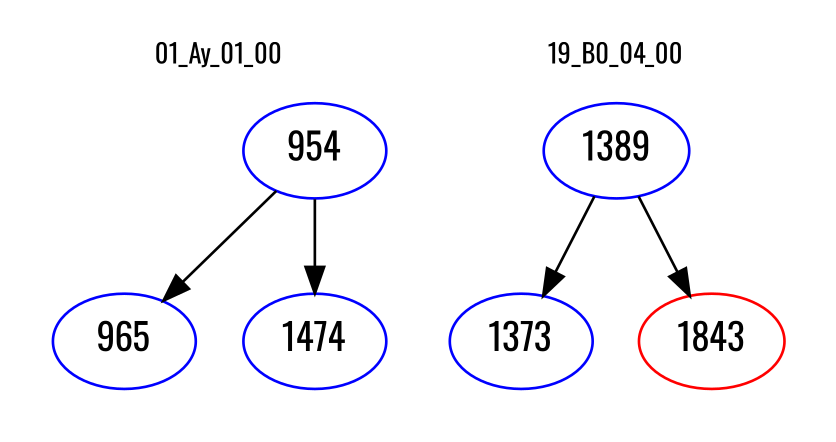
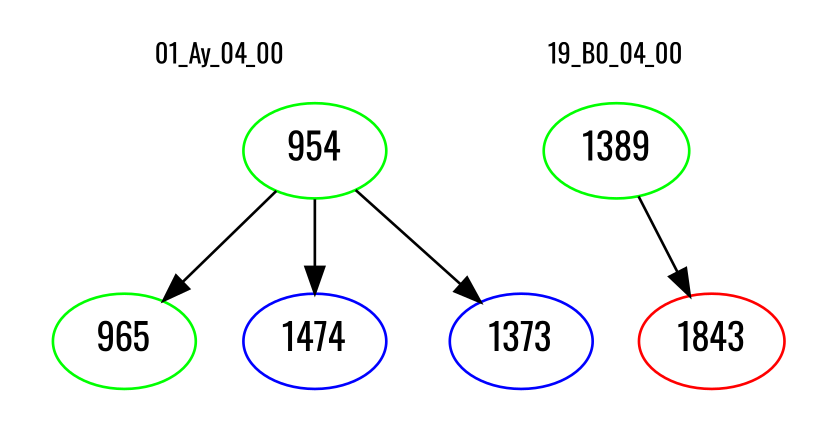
cluster "01_Ay_01_00": label "01_Ay_01_00" -> "01_Ay_04_00"
node "954": color blue -> green
node "1389": color blue -> green
edge "1389" -> "1373": now "954" -> "1373"
node "965": color blue -> green
